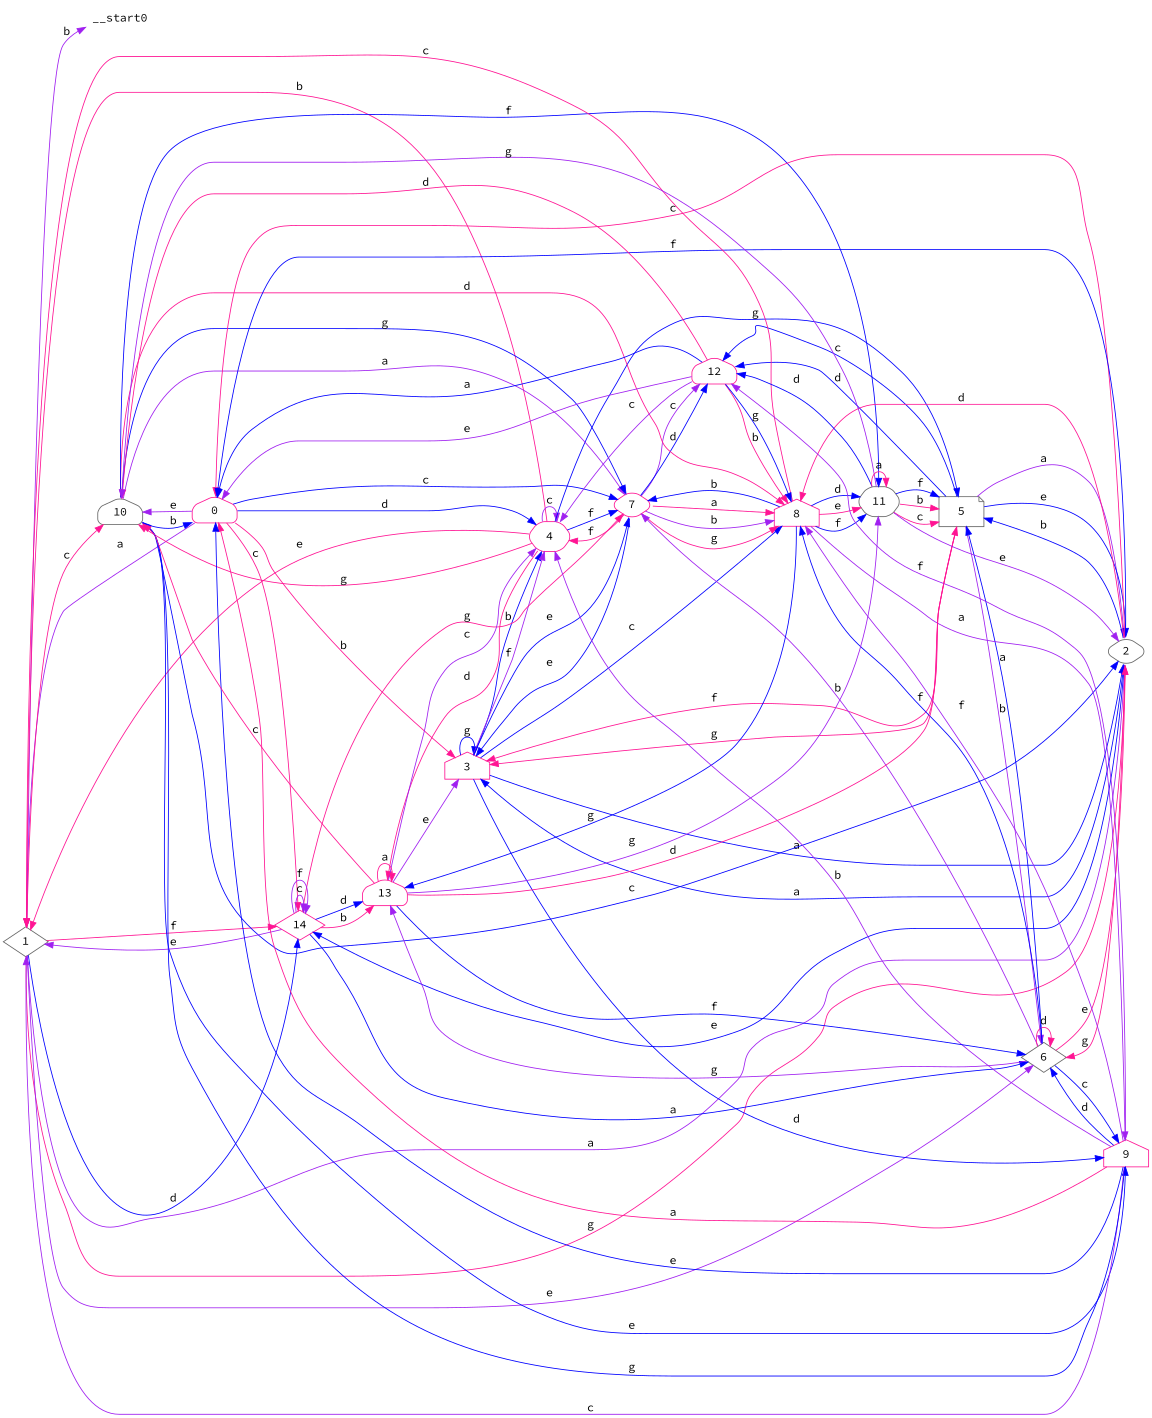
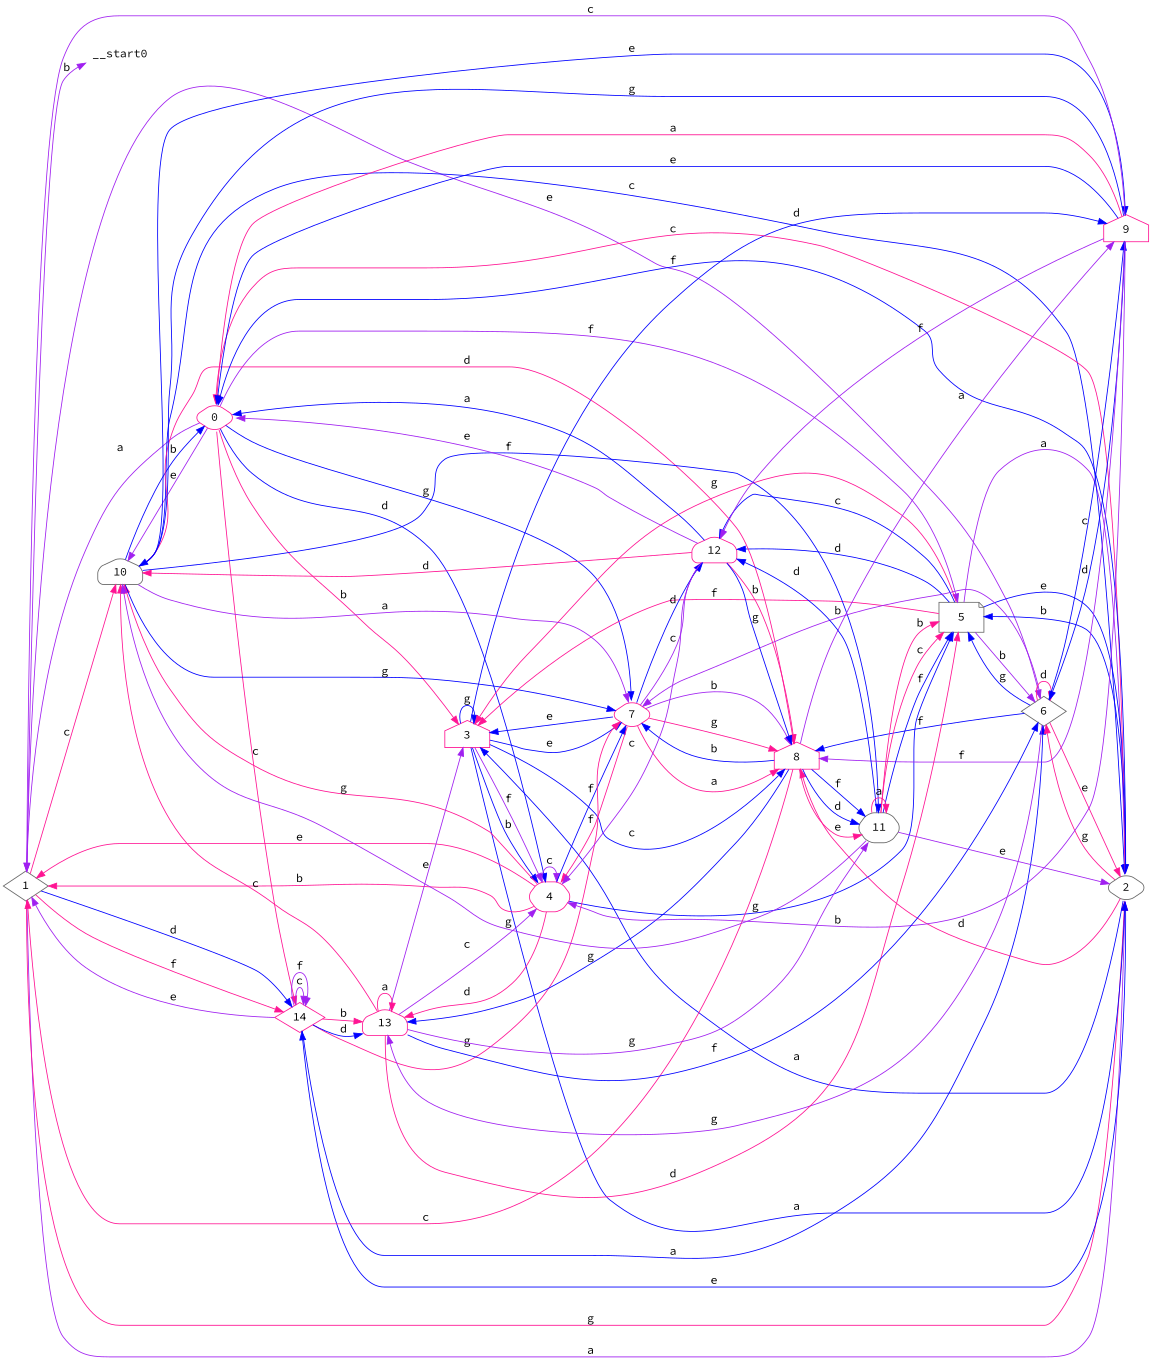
edge "0" -> "5": added, label "f"
edge "0" -> "7": label "c" -> "g"
node "0": shape house -> diamond
edge "6" -> "5": label "a" -> "g"
